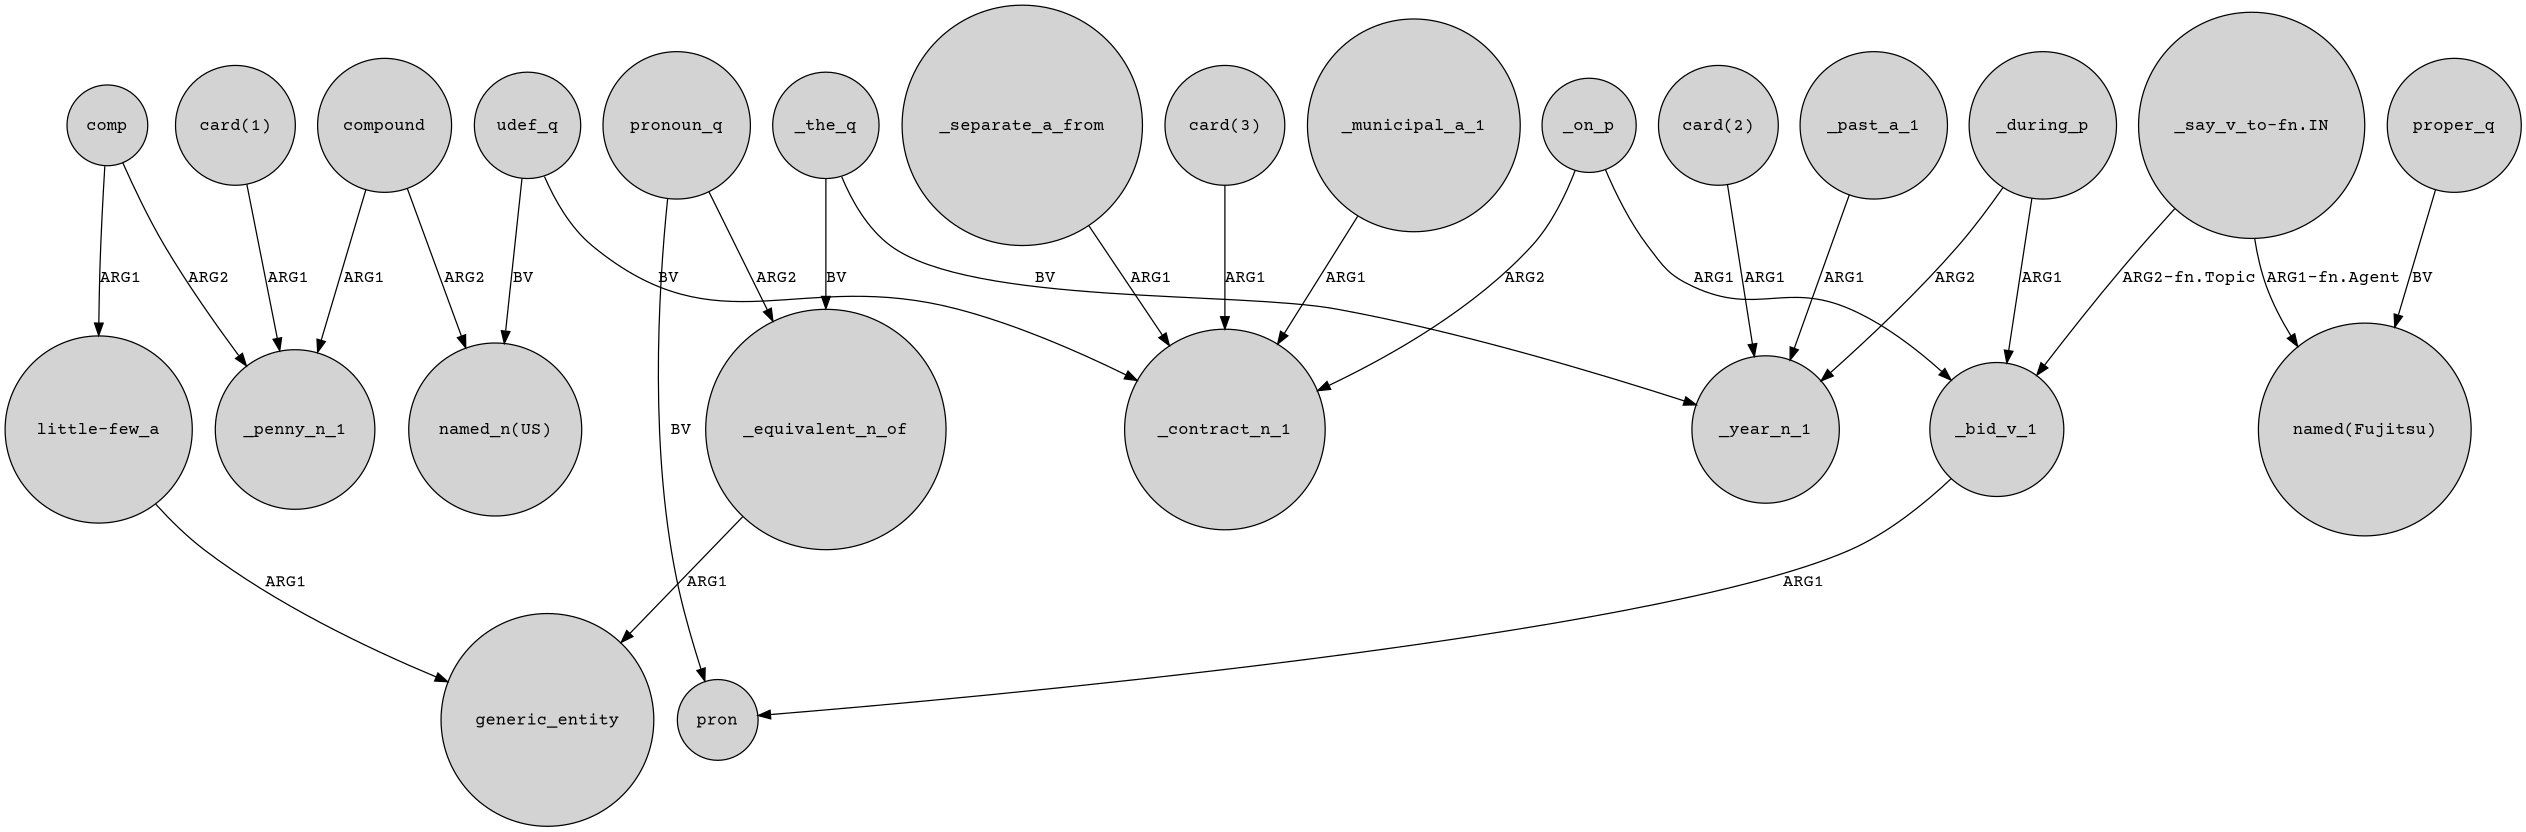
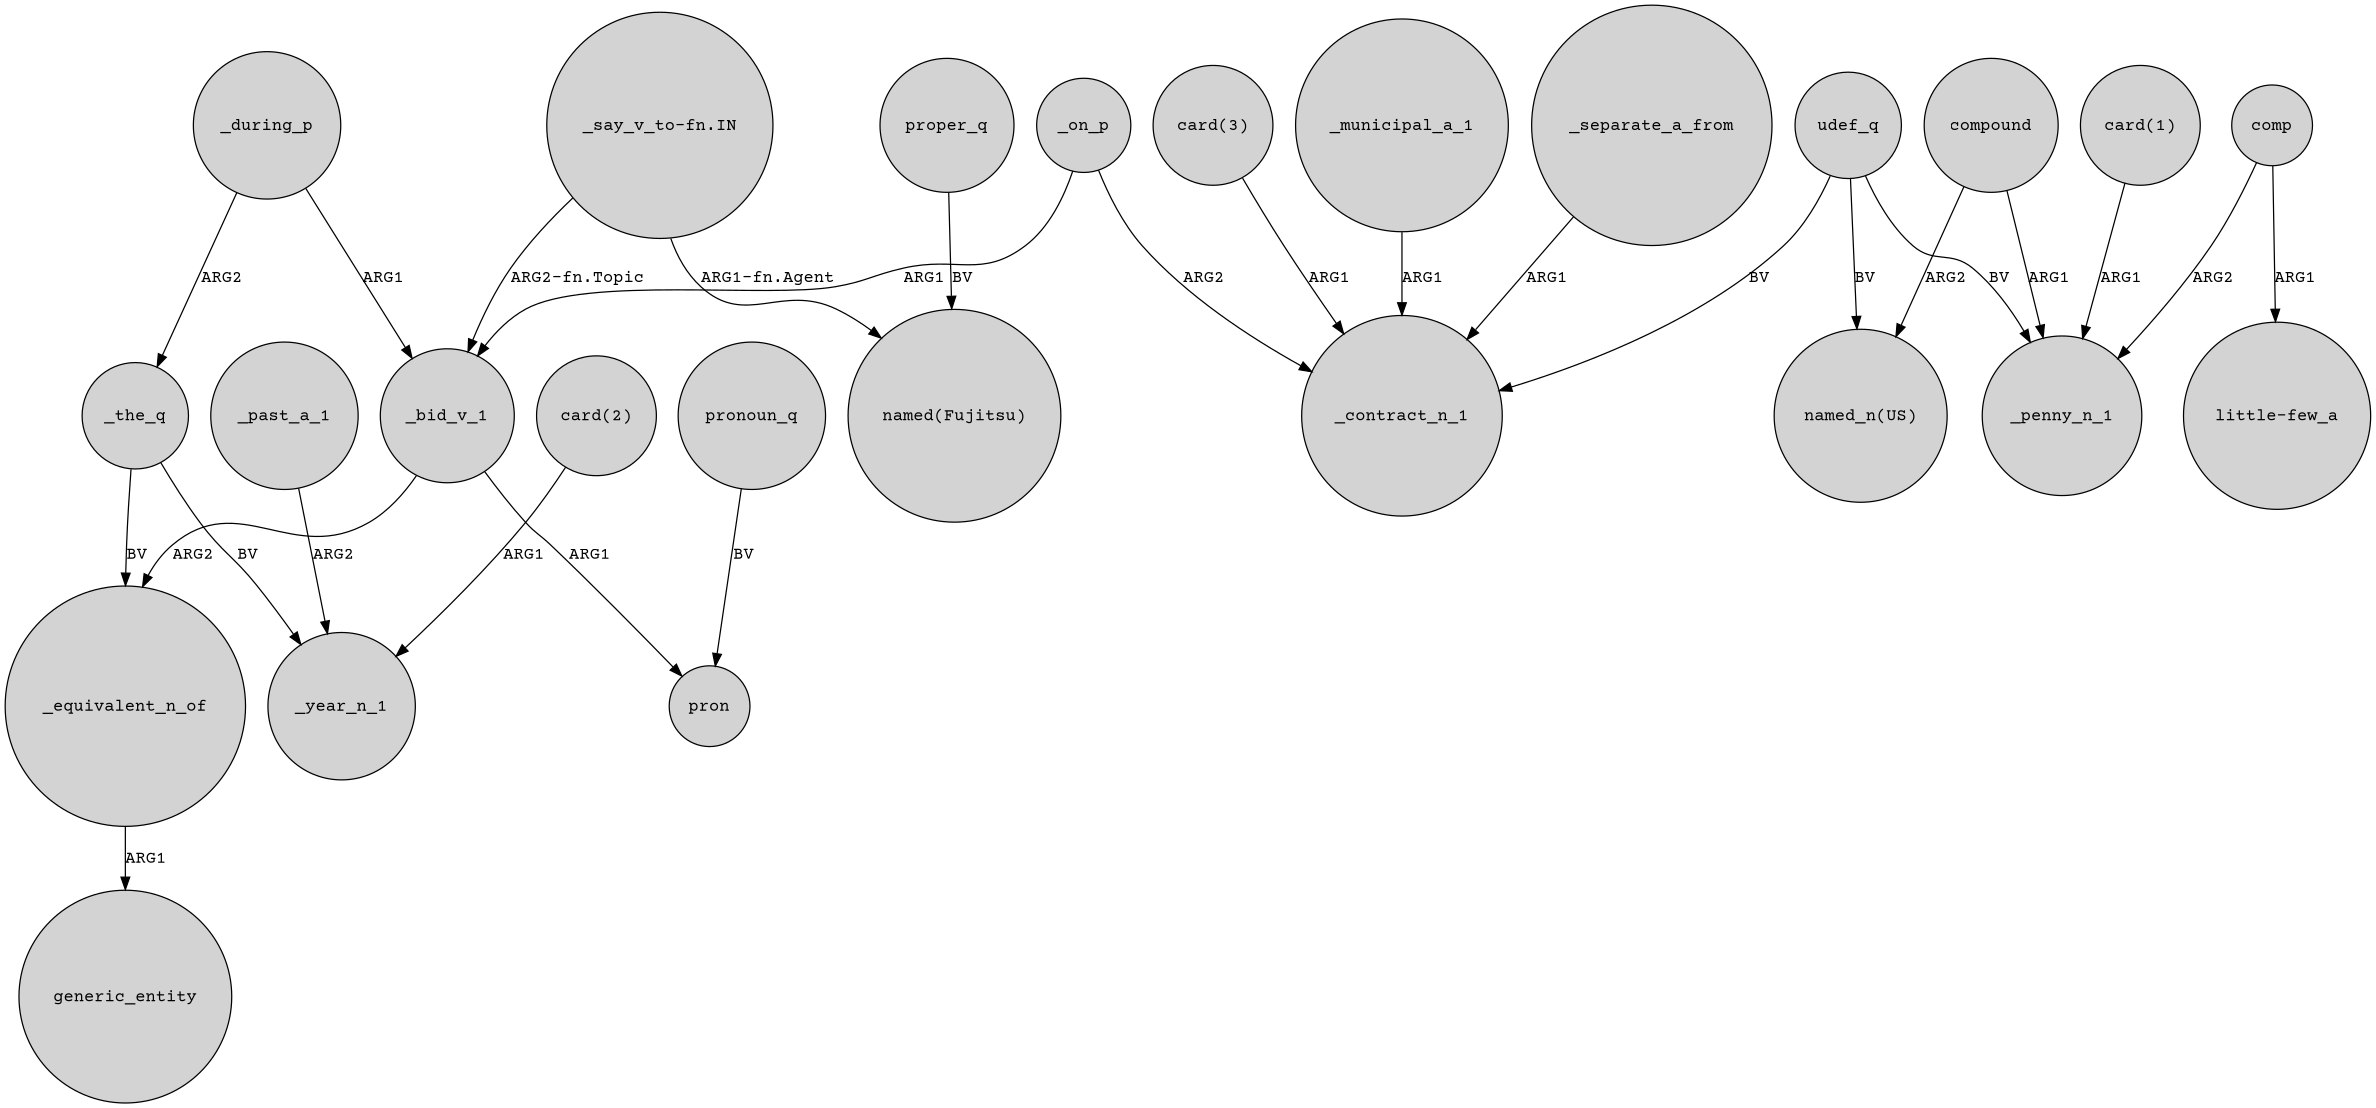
edge "pronoun_q" -> "_equivalent_n_of": now "_bid_v_1" -> "_equivalent_n_of"
edge "udef_q" -> "_penny_n_1": added, label "BV"
edge "_past_a_1" -> "_year_n_1": label "ARG1" -> "ARG2"
edge "_during_p" -> "_year_n_1": now "_during_p" -> "_the_q"
edge "little-few_a" -> "generic_entity": removed, label "ARG1"
